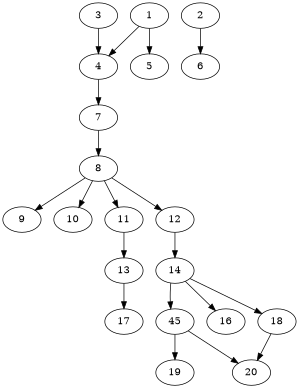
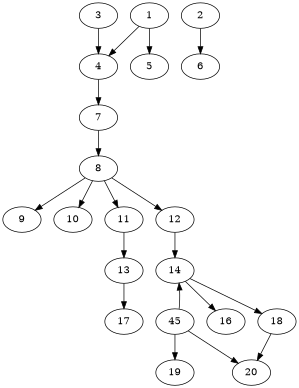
edge "14" -> "45": reversed
